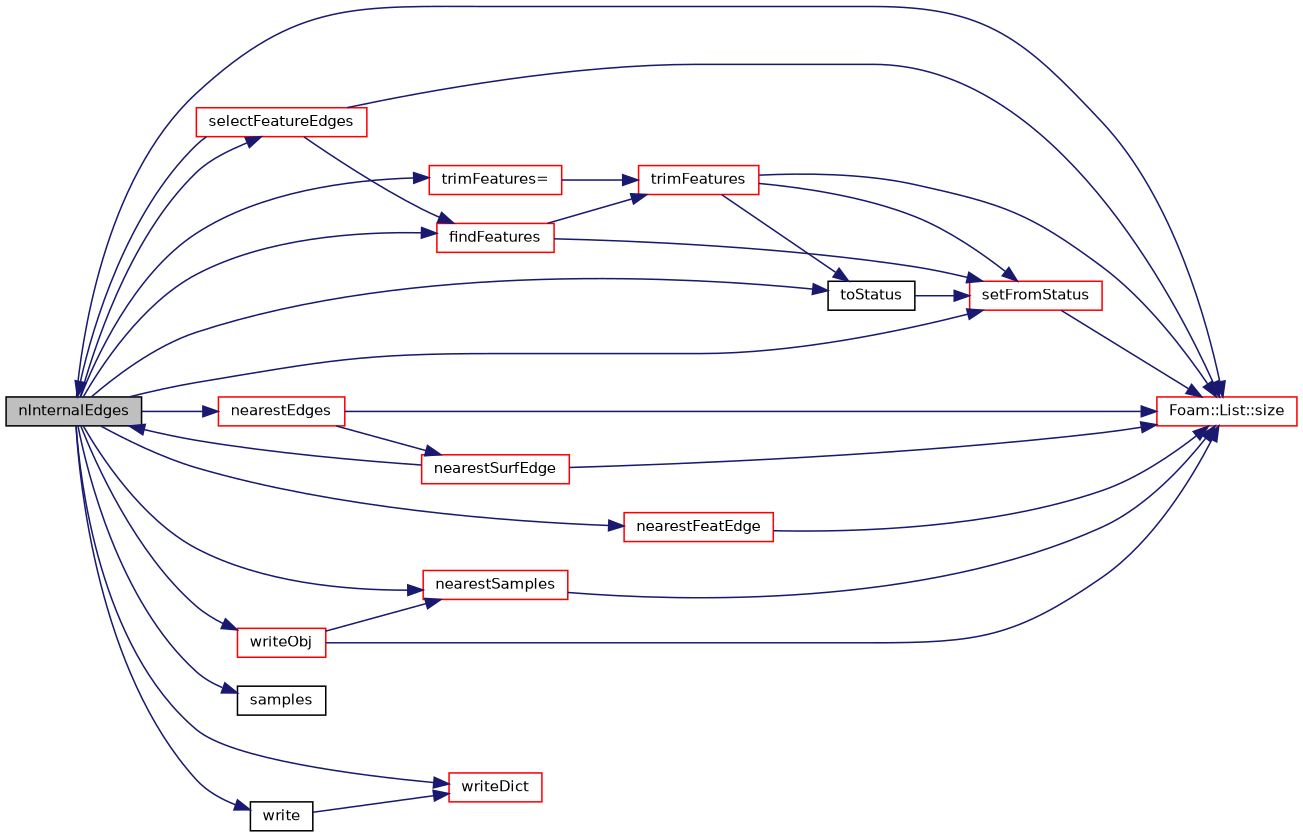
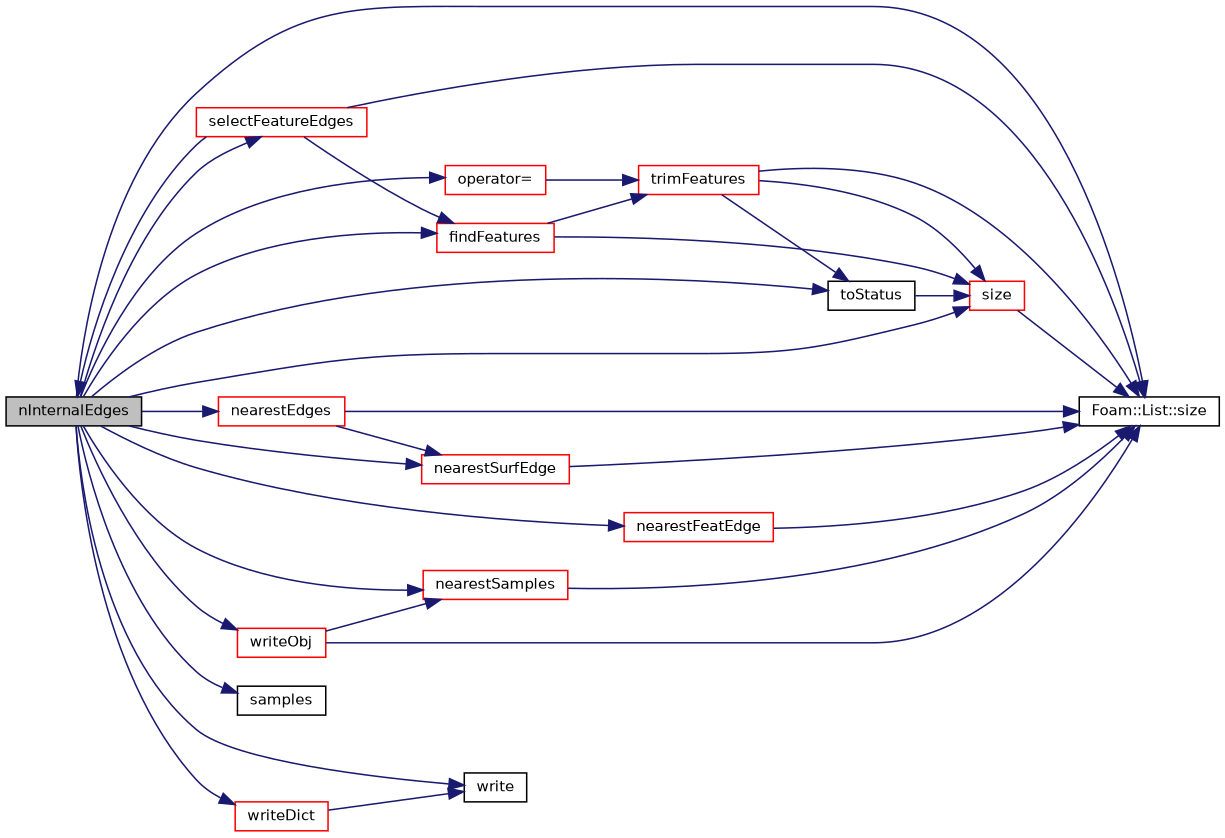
node "trimFeatures=": label "trimFeatures=" -> "operator="
node "setFromStatus": label "setFromStatus" -> "size"
node "Foam::List::size": color red -> black
edge "nearestSurfEdge" -> "nInternalEdges": reversed
edge "write" -> "writeDict": reversed
